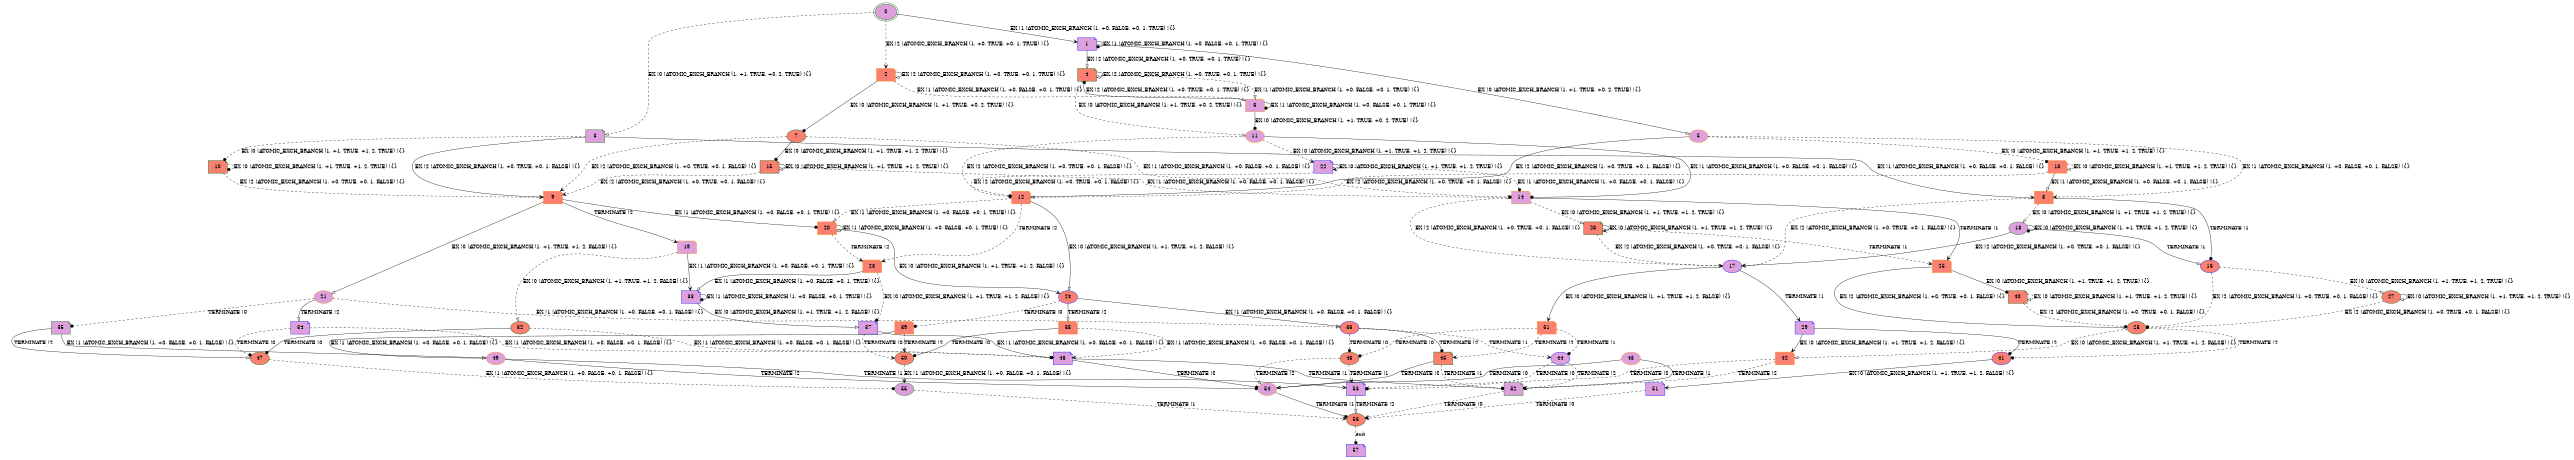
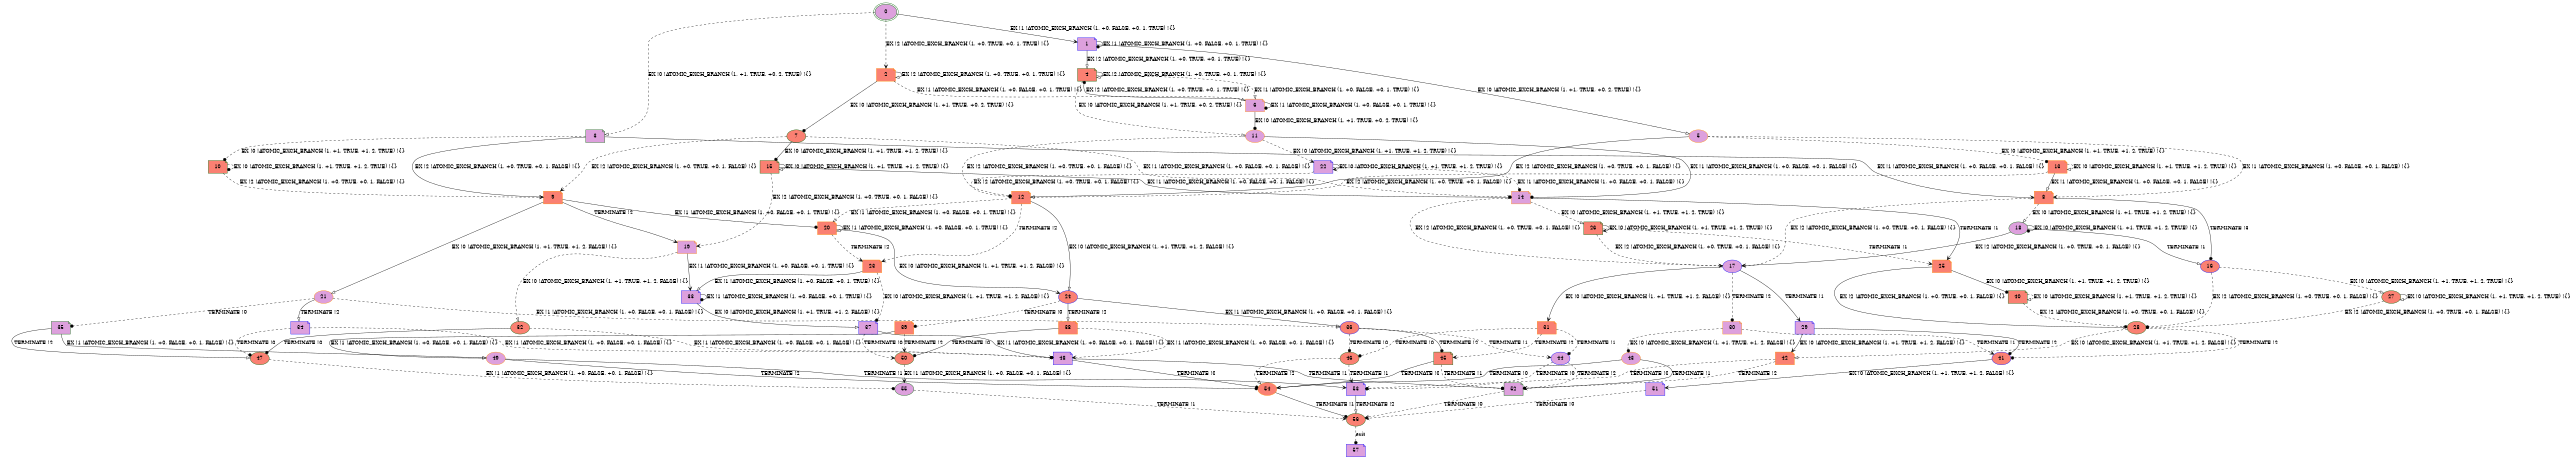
edge "15" -> "9": now "15" -> "19"
edge "15" -> "14": style dashed -> solid
edge "8" -> "16": label "TERMINATE !1" -> "TERMINATE !3"
node "30": added
node "54": fillcolor plum -> salmon
